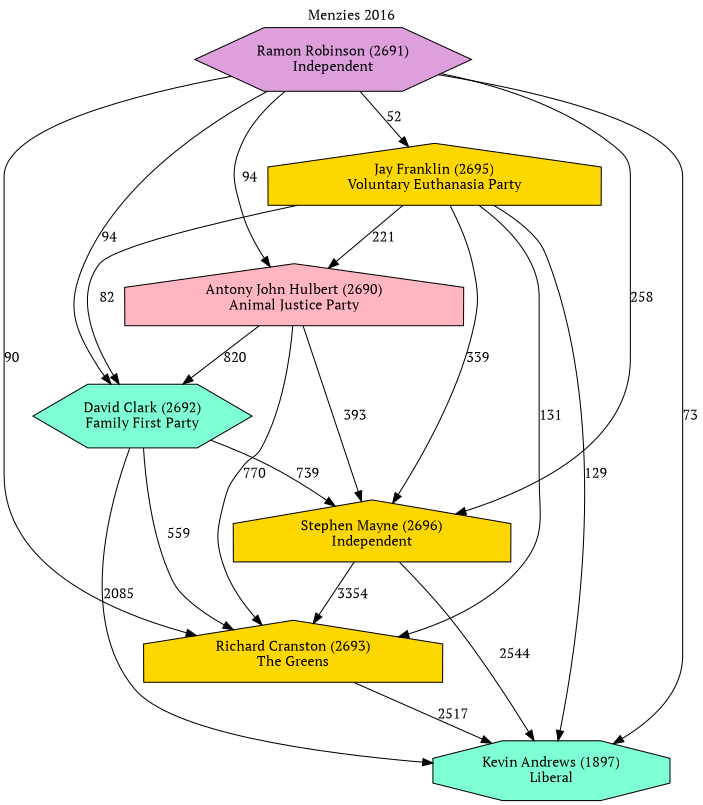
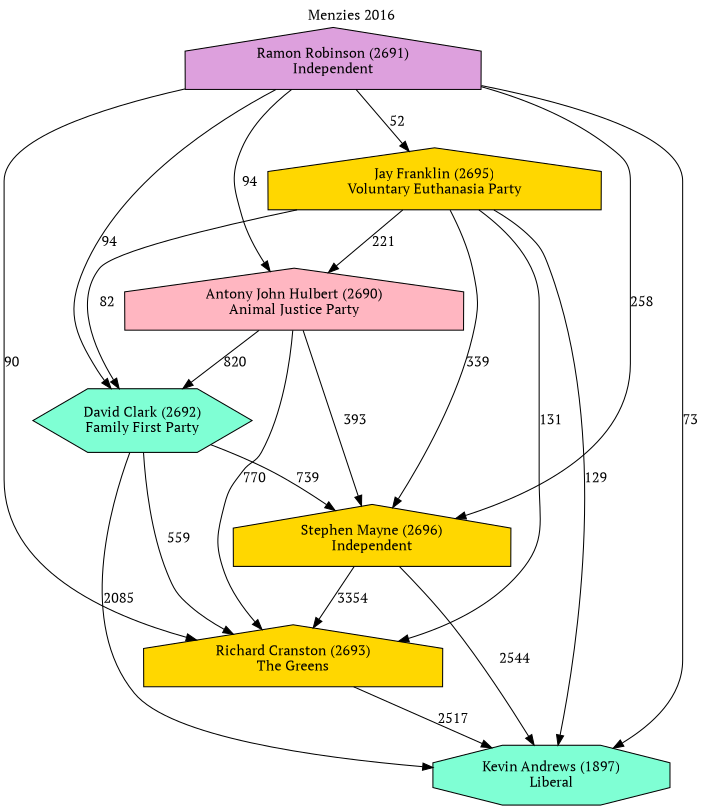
node "Ramon Robinson (2691) Independent": shape hexagon -> house
